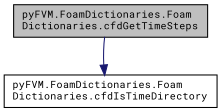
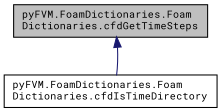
edge "pyFVM.FoamDictionaries.Foam Dictionaries.cfdGetTimeSteps" -> "pyFVM.FoamDictionaries.Foam Dictionaries.cfdIsTimeDirectory": reversed
